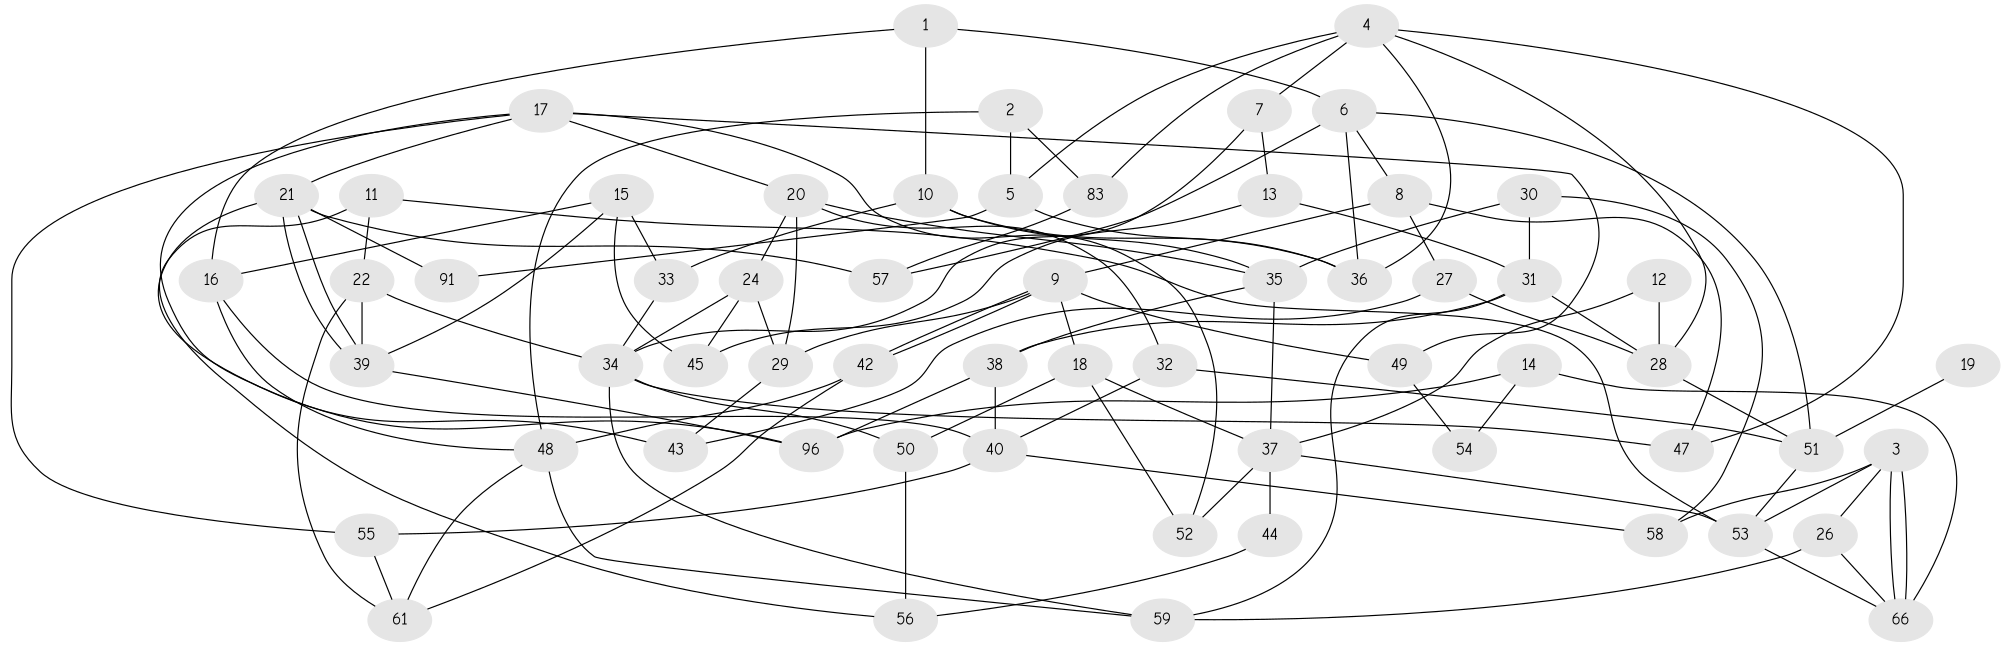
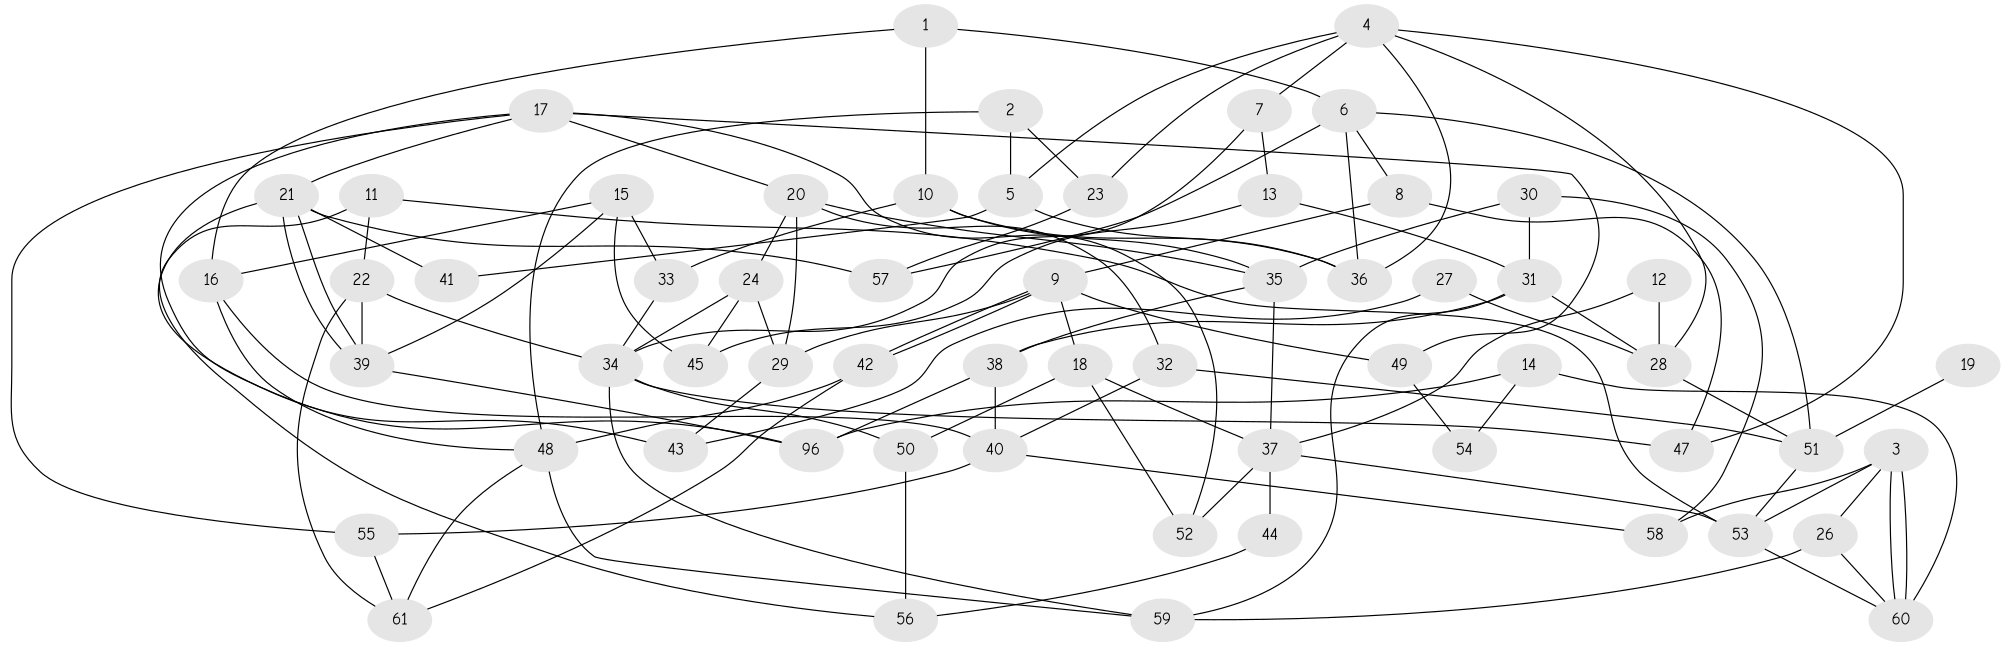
node "83": label "83" -> "23"
edge "8" -- "27": removed
node "91": label "91" -> "41"
node "66": label "66" -> "60"
